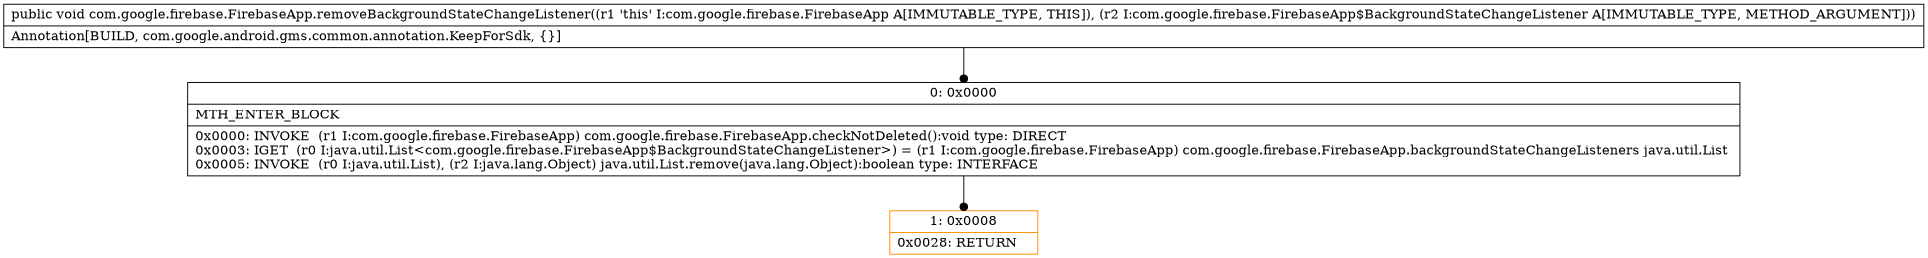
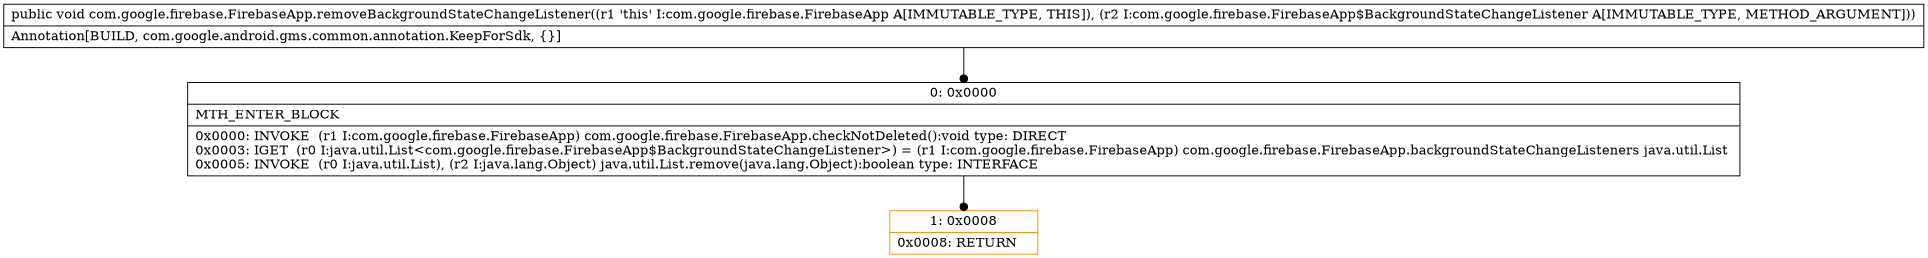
node "1: 0x0008": text "0x0028: RETURN" -> "0x0008: RETURN"
